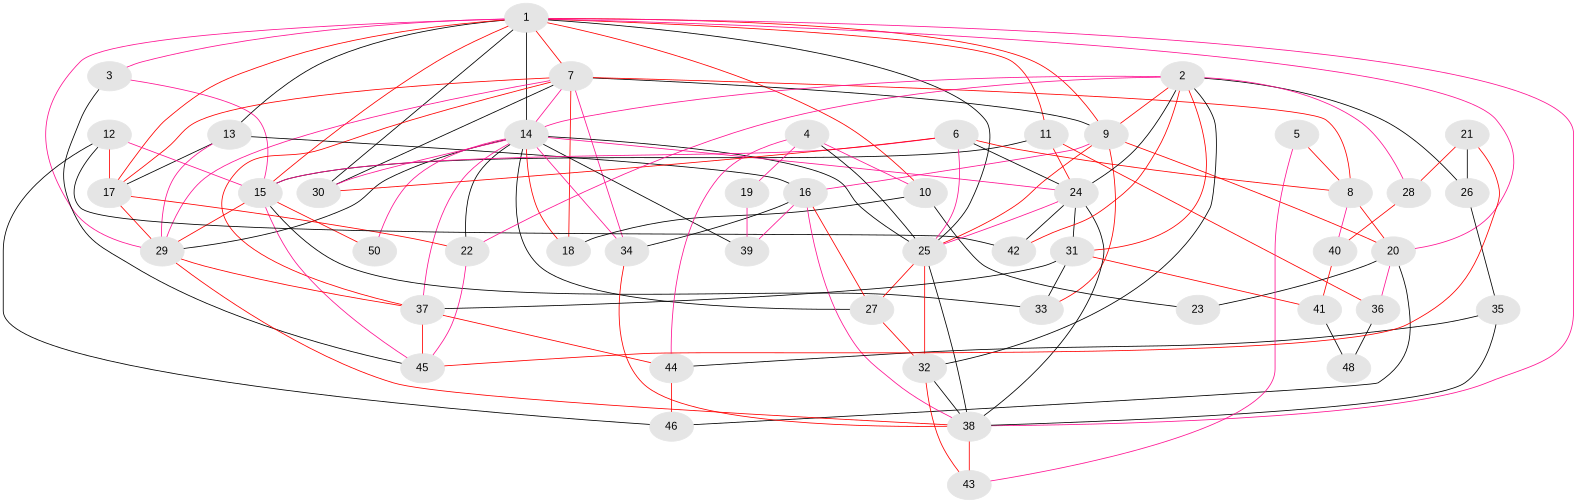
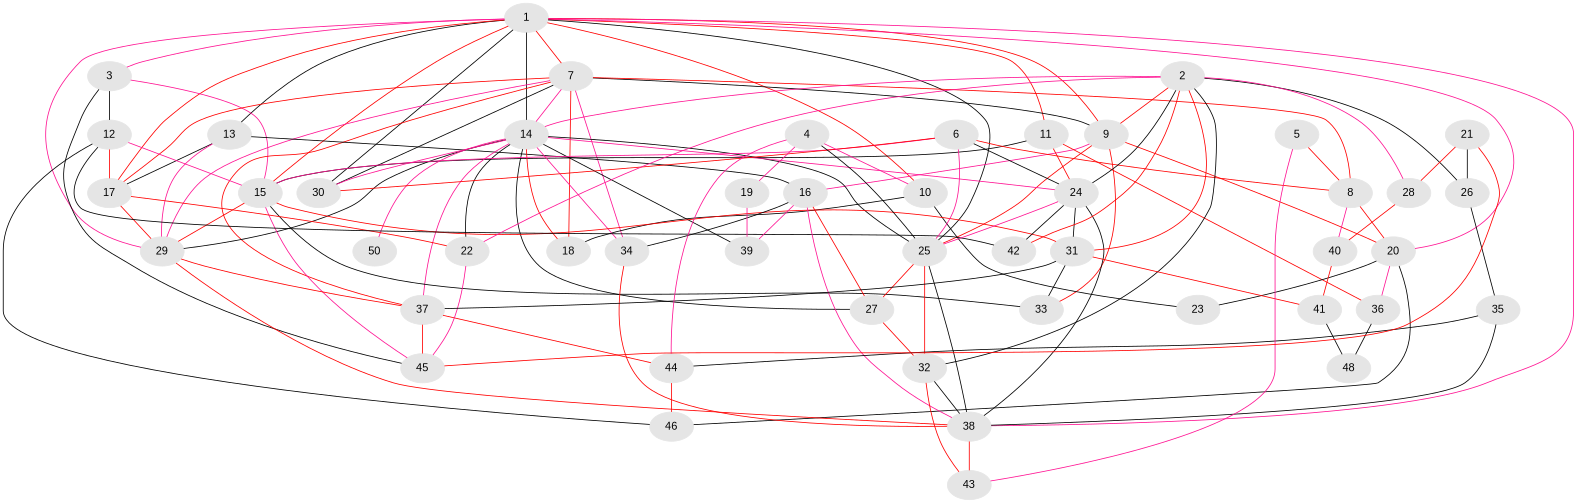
edge "3" -- "12": added
edge "15" -- "50": now "15" -- "31"
